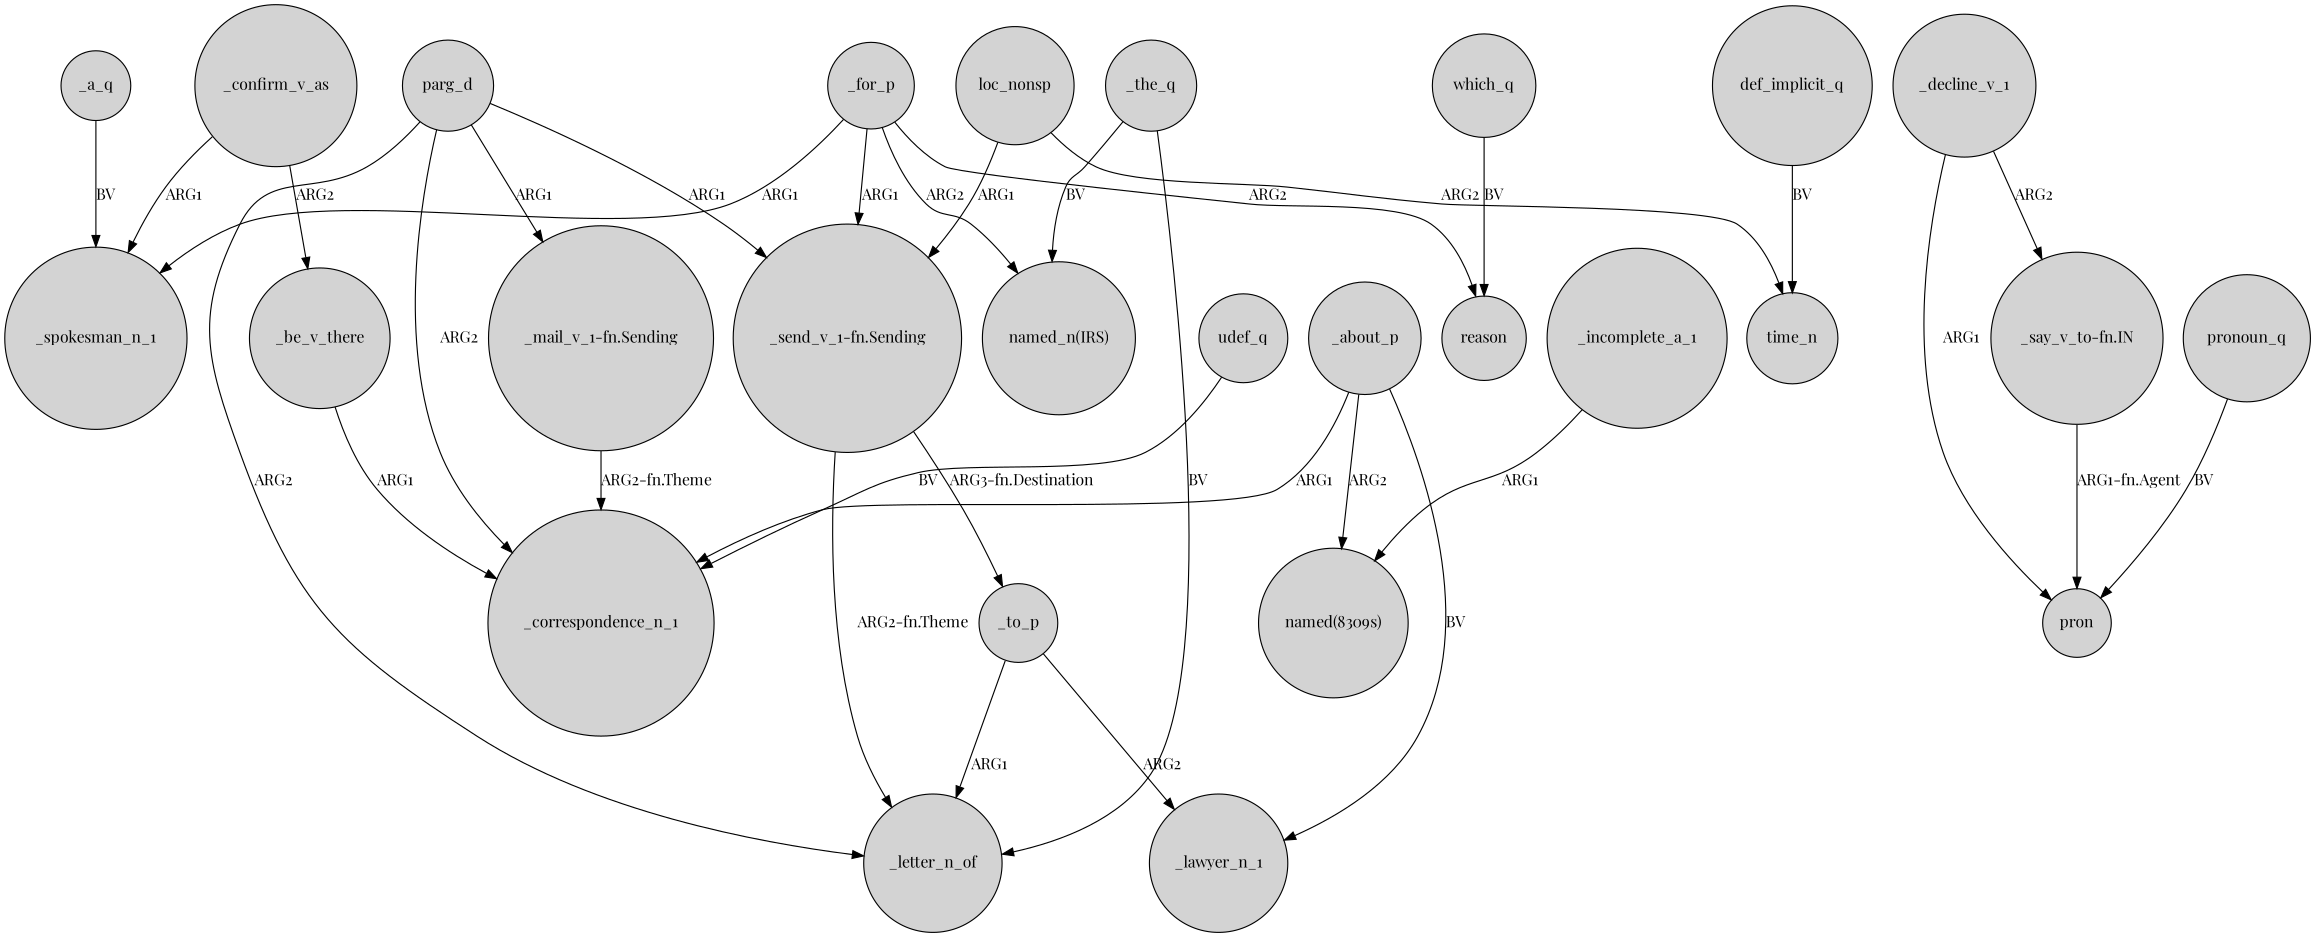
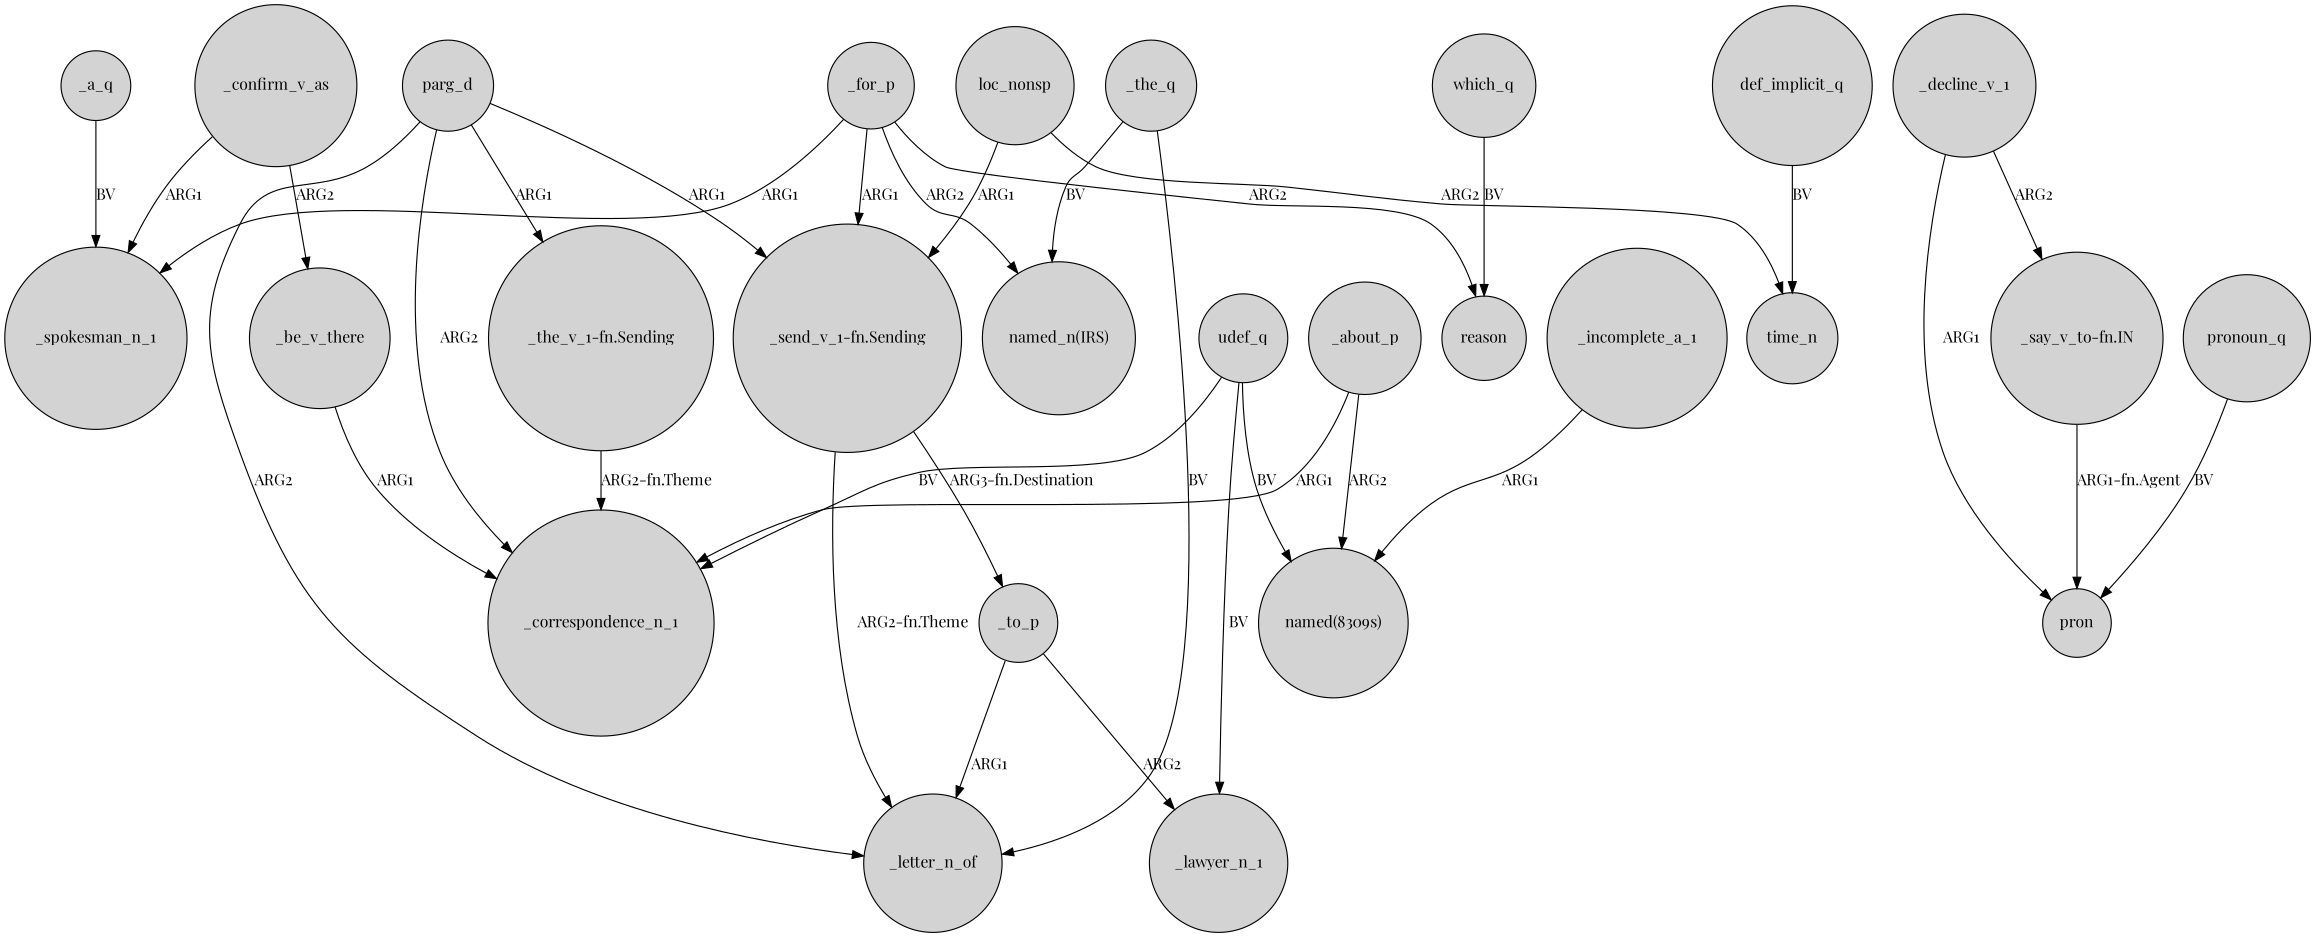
node "_mail_v_1-fn.Sending": label "_mail_v_1-fn.Sending" -> "_the_v_1-fn.Sending"
edge "udef_q" -> "named(8309s)": added, label "BV"
edge "_about_p" -> "_lawyer_n_1": now "udef_q" -> "_lawyer_n_1"
